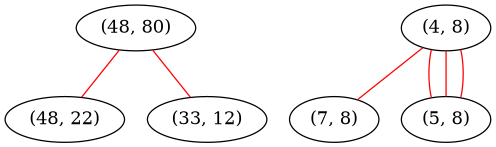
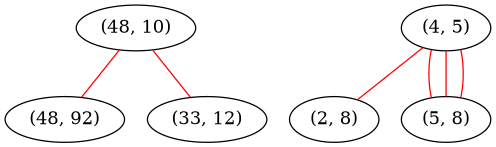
node "(48, 80)": label "(48, 80)" -> "(48, 10)"
node "(4, 8)": label "(4, 8)" -> "(4, 5)"
node "(48, 22)": label "(48, 22)" -> "(48, 92)"
node "(7, 8)": label "(7, 8)" -> "(2, 8)"
